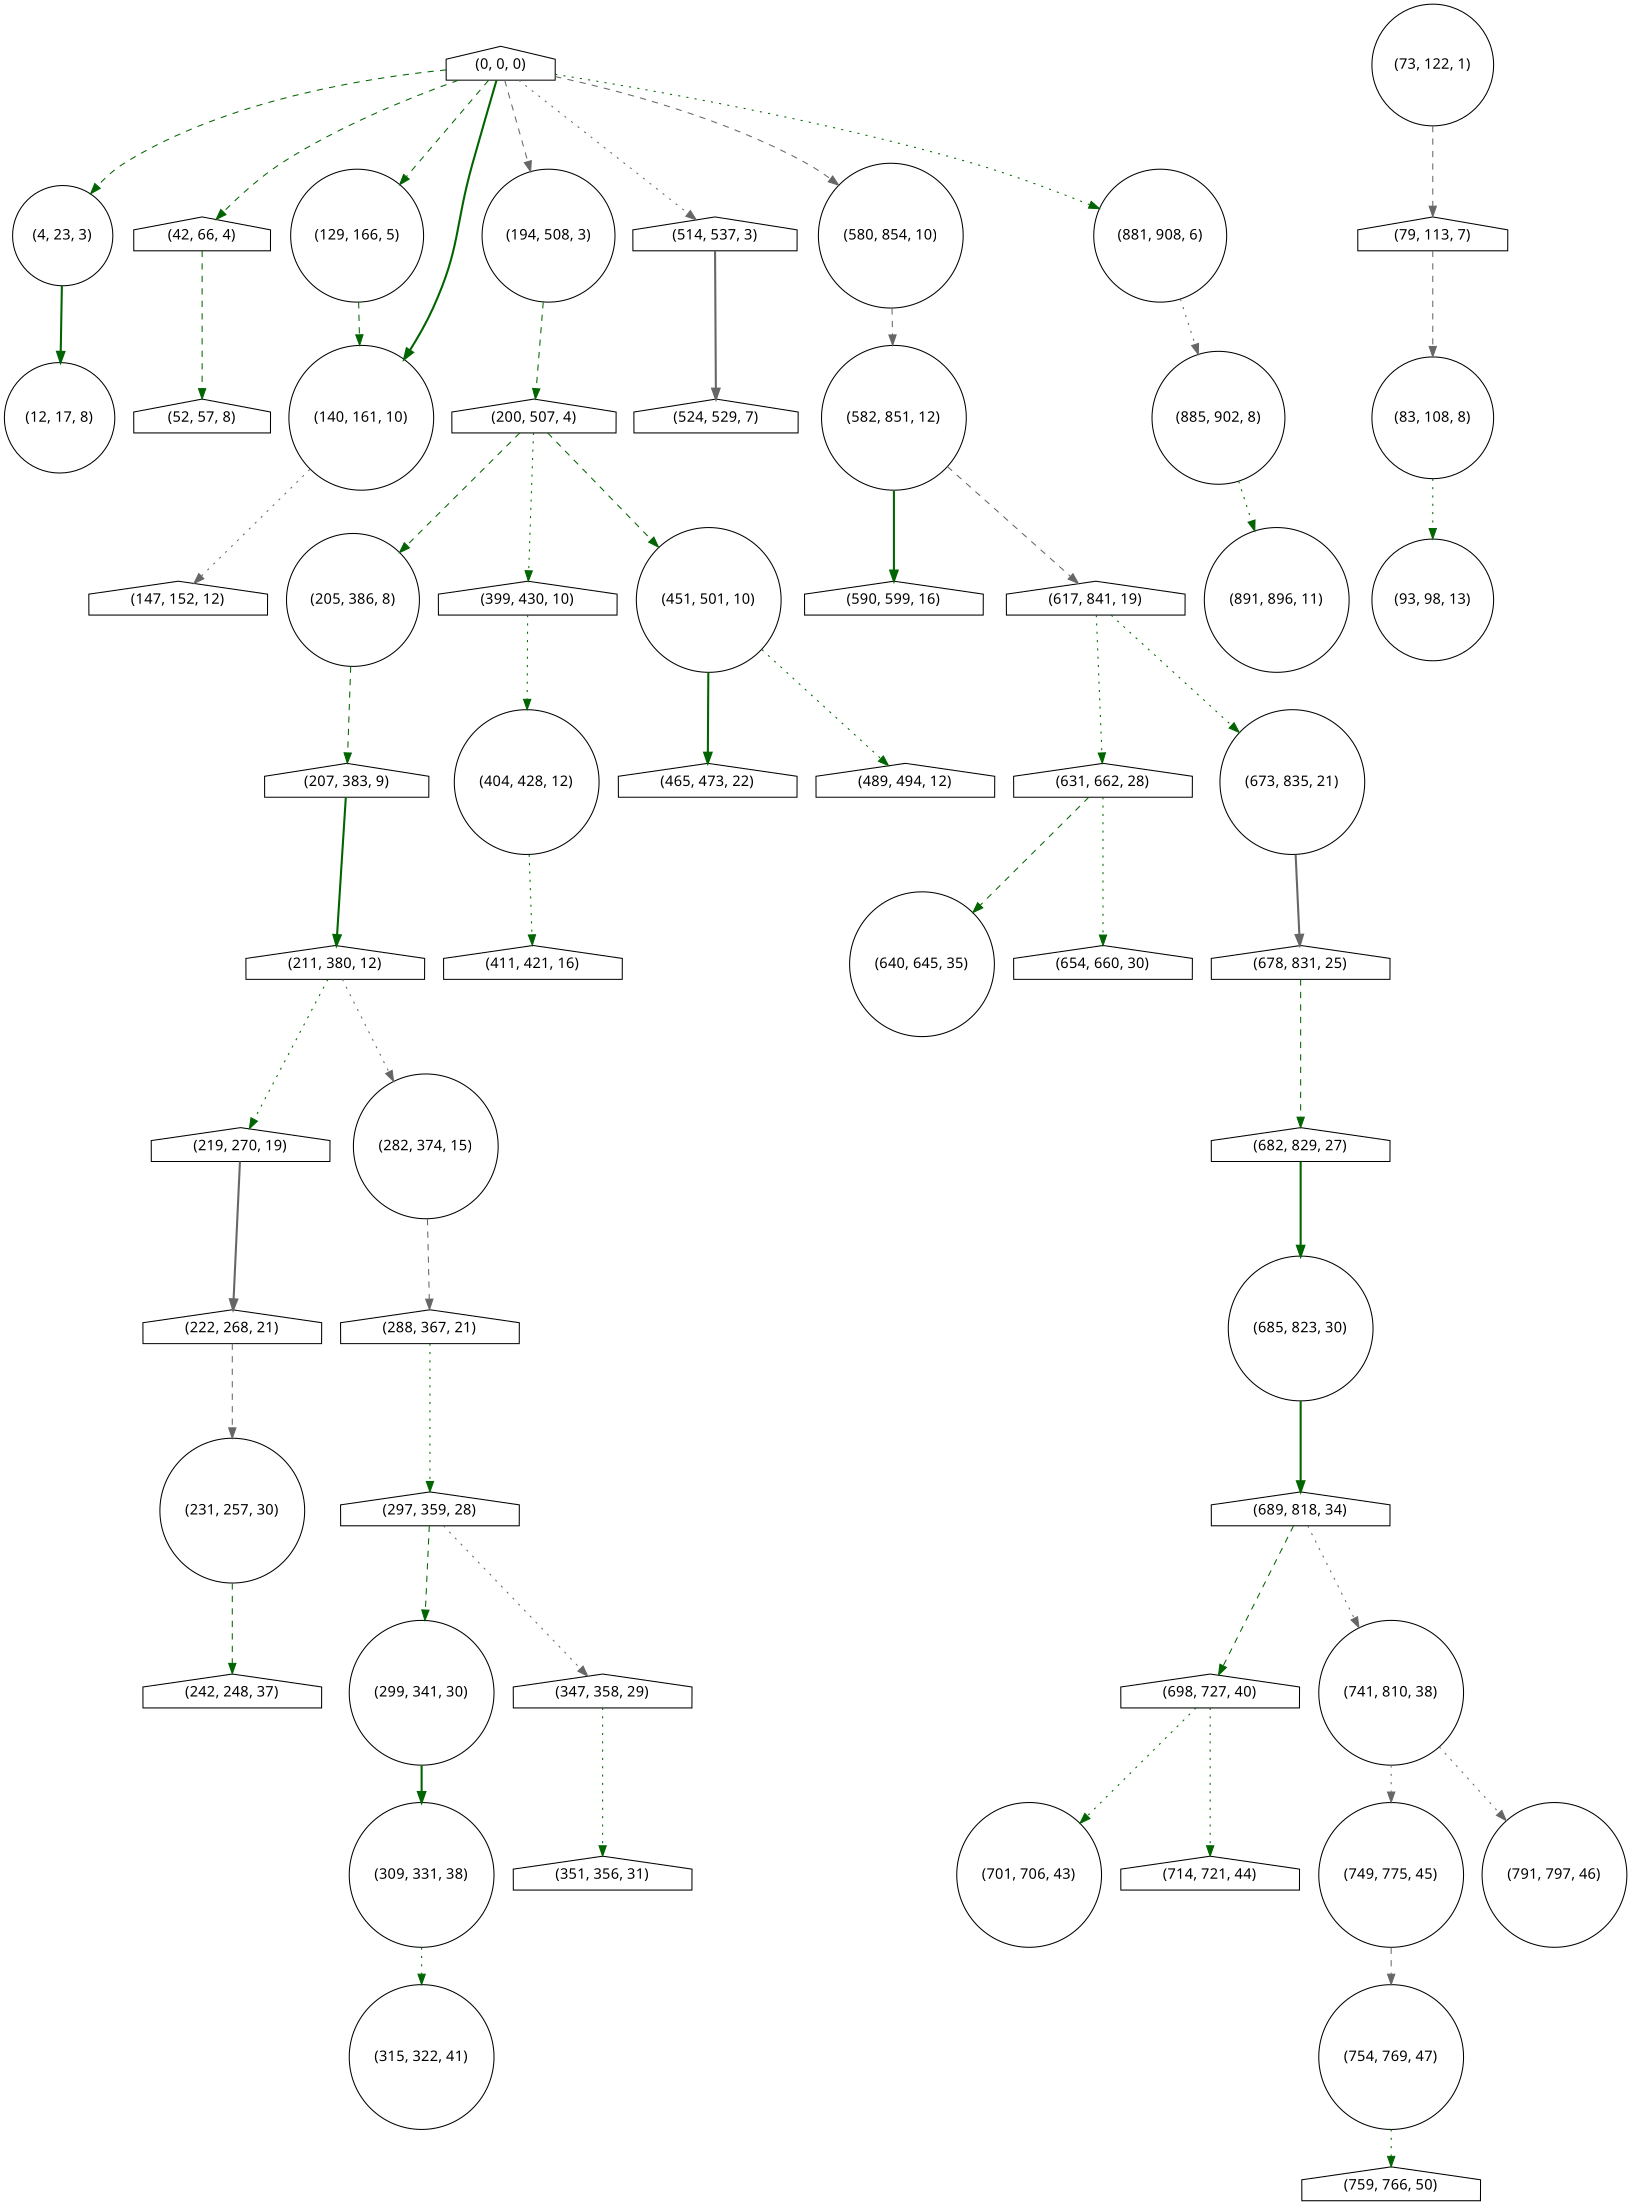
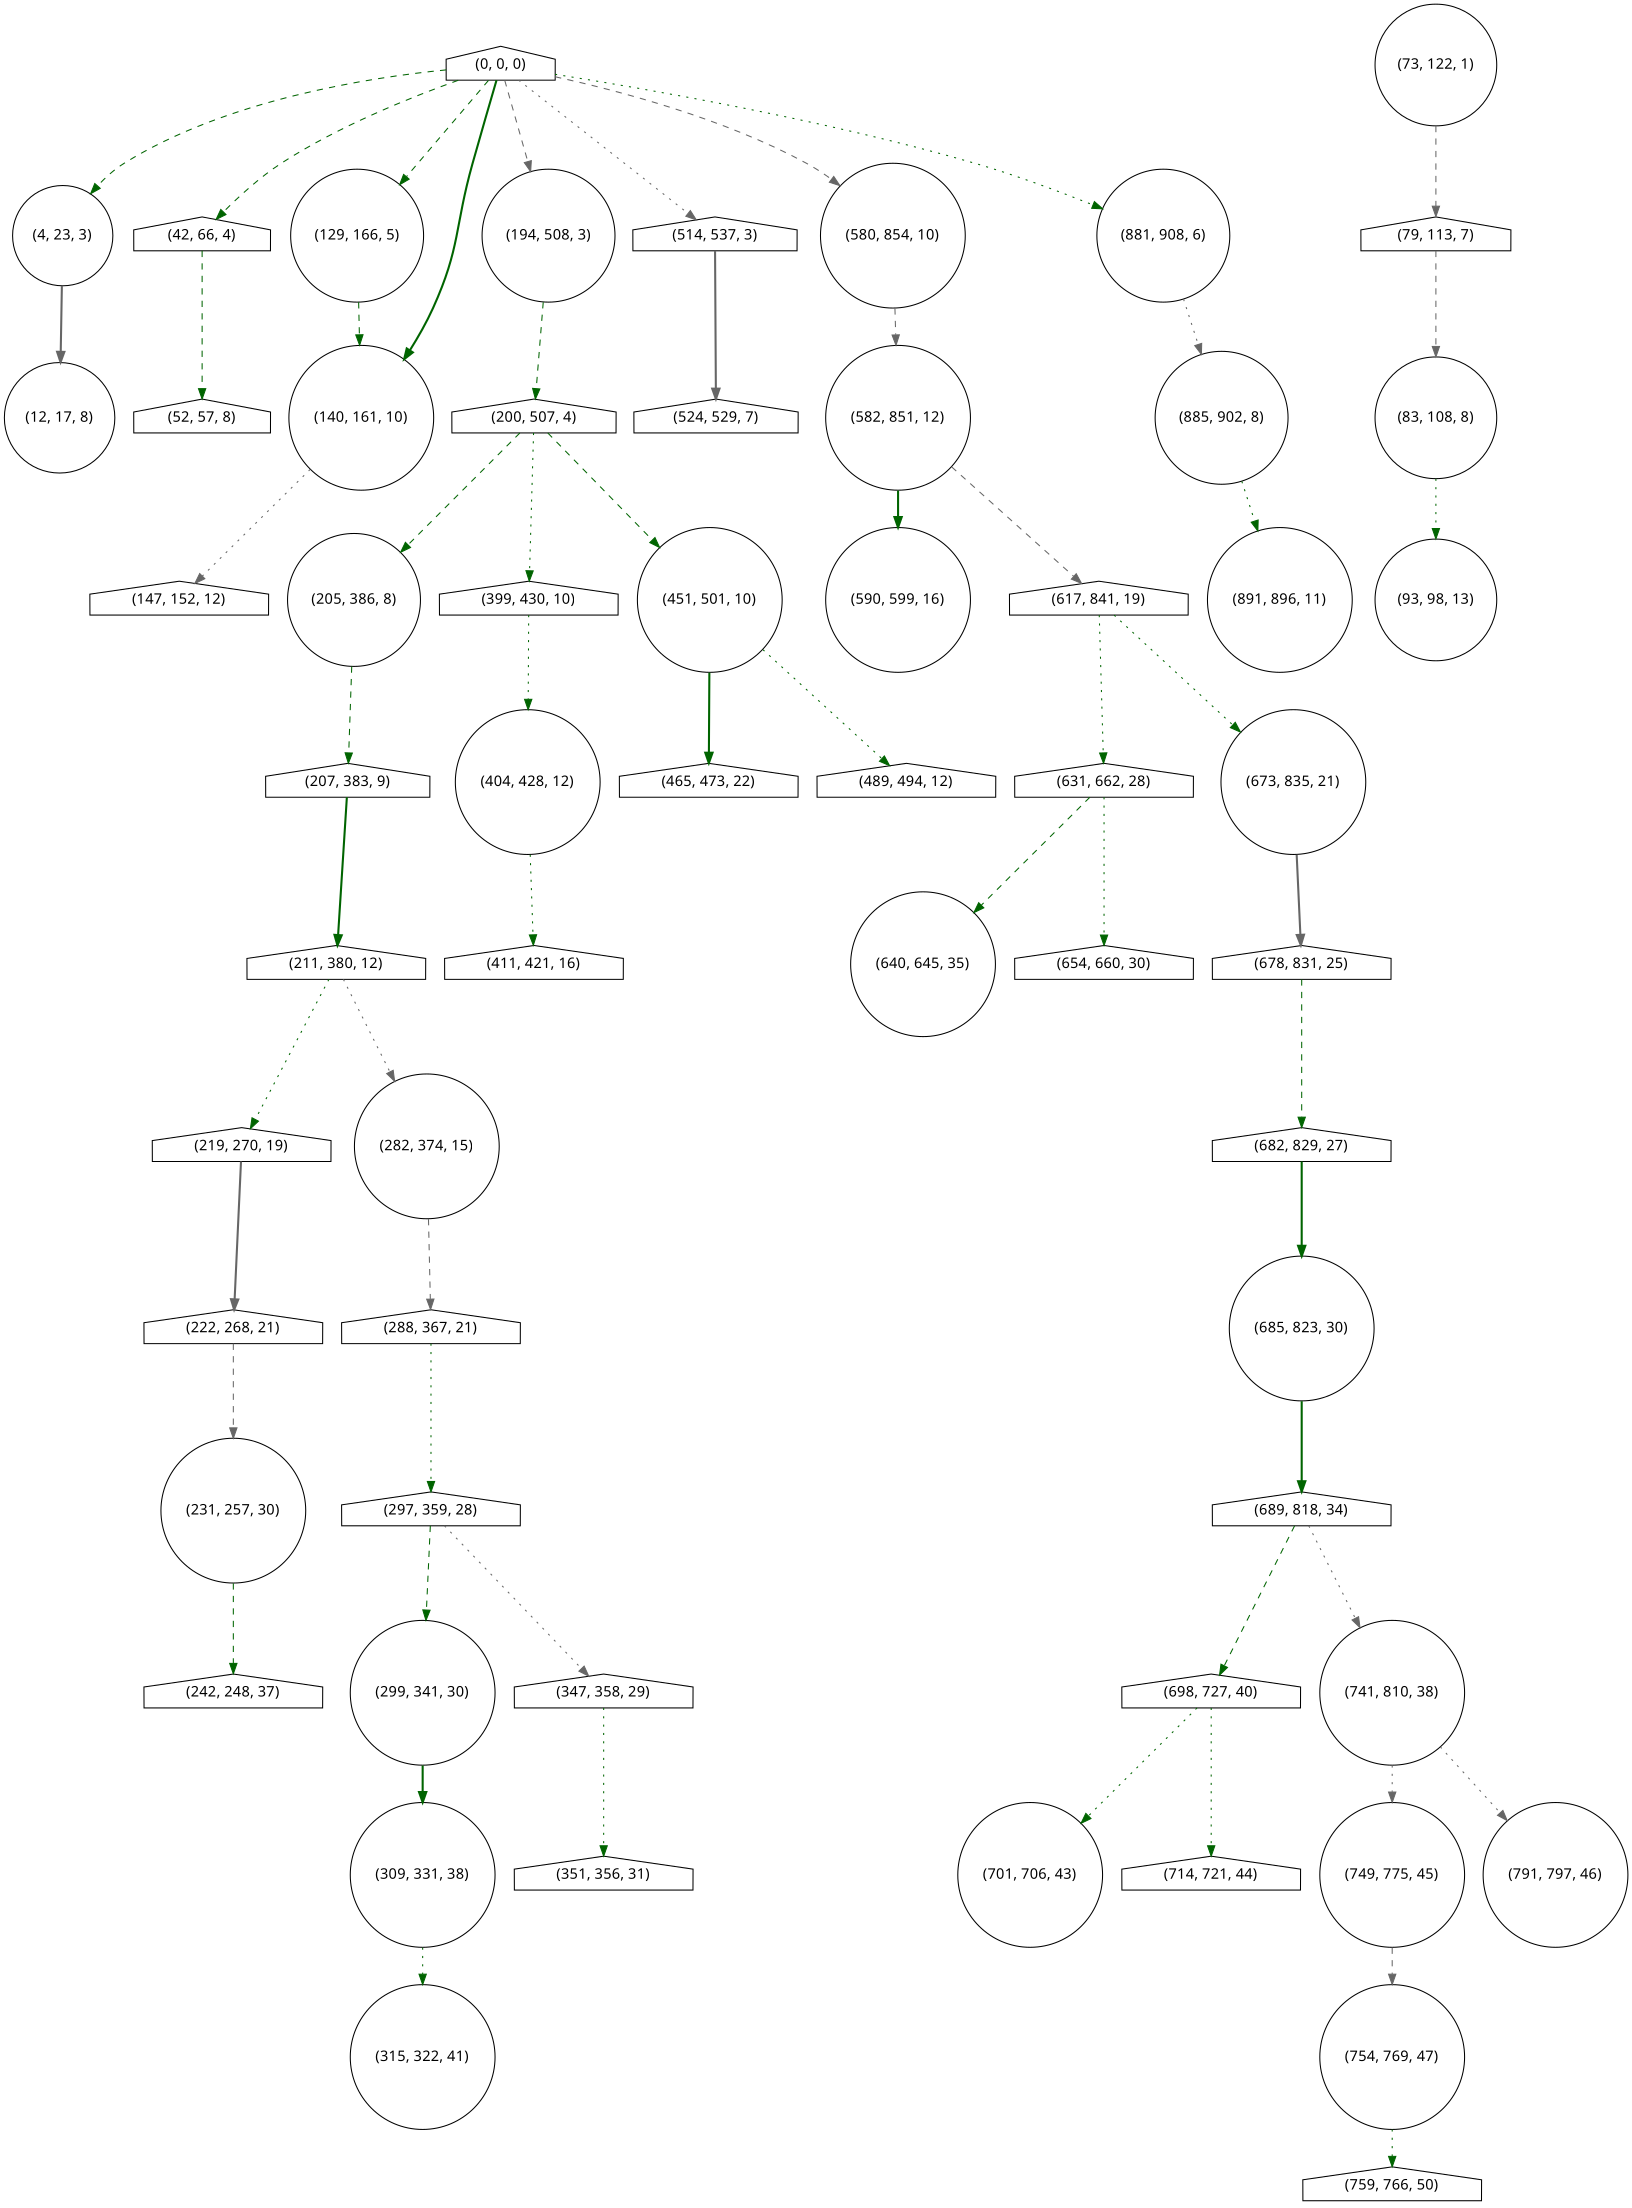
edge "(4, 23, 3)" -> "(12, 17, 8)": color darkgreen -> gray40
node "(590, 599, 16)": shape house -> circle
